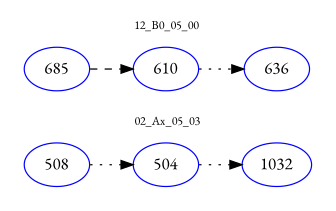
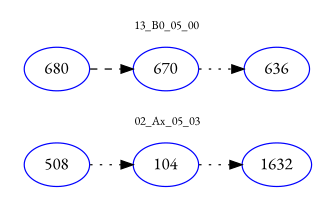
cluster "12_B0_05_00": label "12_B0_05_00" -> "13_B0_05_00"
node "685": label "685" -> "680"
node "610": label "610" -> "670"
node "504": label "504" -> "104"
node "1032": label "1032" -> "1632"
